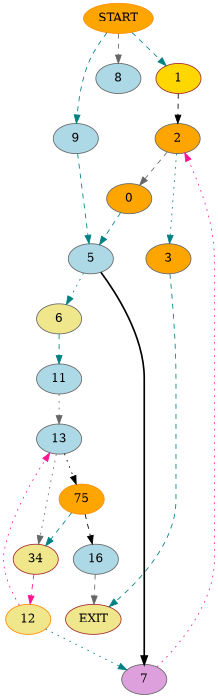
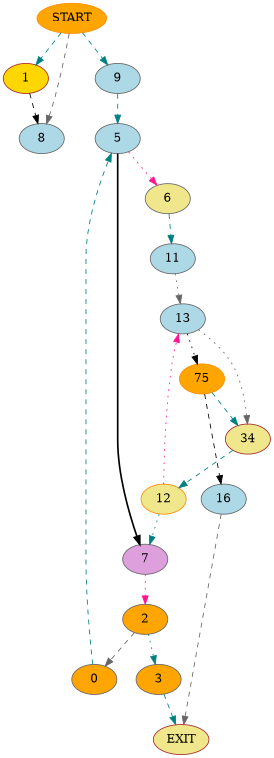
edge "1" -> "2": now "1" -> "8"
edge "5" -> "6": color teal -> deeppink
edge "34" -> "12": color deeppink -> teal
